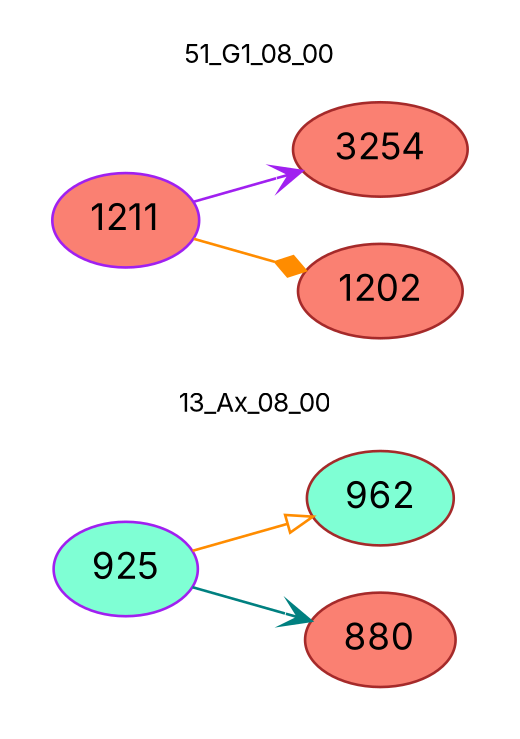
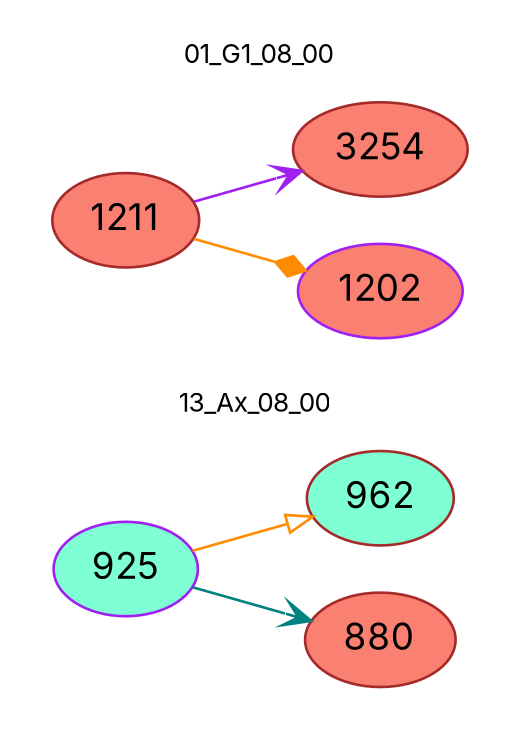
cluster "51_G1_08_00": label "51_G1_08_00" -> "01_G1_08_00"
node "1211": color purple -> brown
node "1202": color brown -> purple
